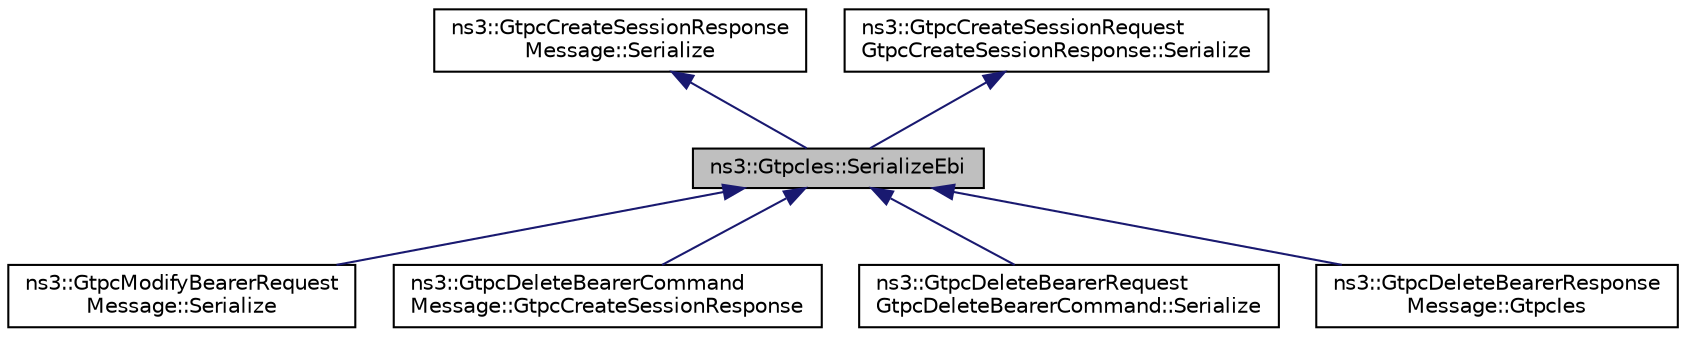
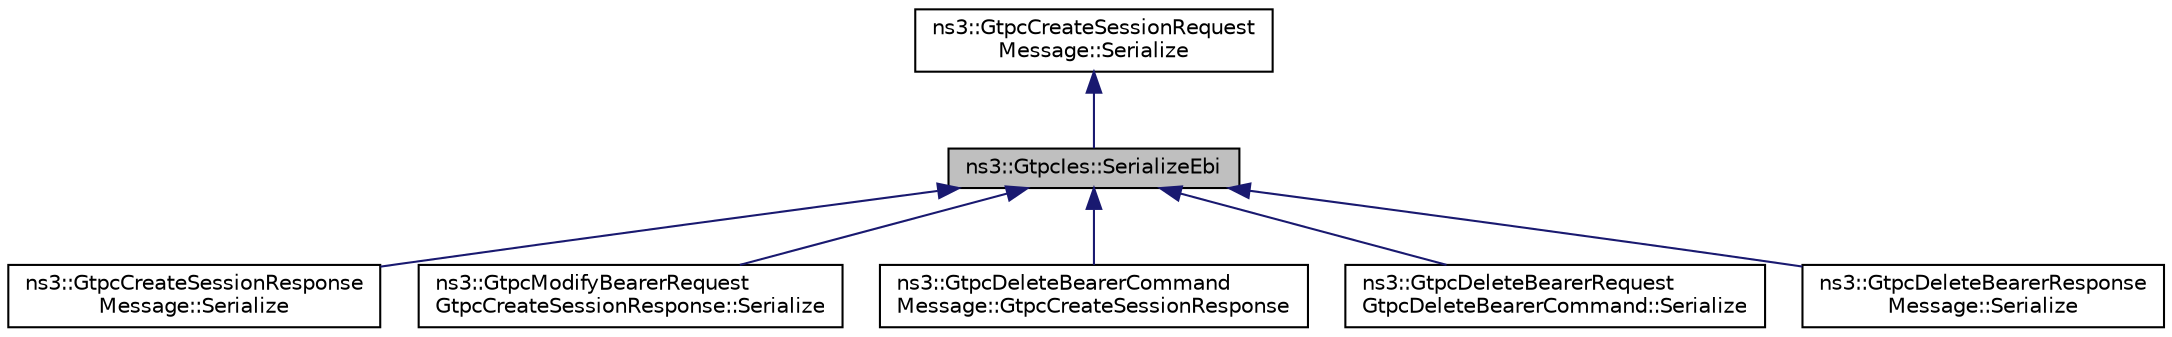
node "ns3::GtpcCreateSessionRequest GtpcCreateSessionResponse::Serialize": label "ns3::GtpcCreateSessionRequest GtpcCreateSessionResponse::Serialize" -> "ns3::GtpcCreateSessionRequest Message::Serialize"
edge "ns3::GtpcIes::SerializeEbi" -> "ns3::GtpcCreateSessionResponse Message::Serialize": reversed
node "ns3::GtpcModifyBearerRequest Message::Serialize": label "ns3::GtpcModifyBearerRequest Message::Serialize" -> "ns3::GtpcModifyBearerRequest GtpcCreateSessionResponse::Serialize"
node "ns3::GtpcDeleteBearerResponse Message::GtpcIes": label "ns3::GtpcDeleteBearerResponse Message::GtpcIes" -> "ns3::GtpcDeleteBearerResponse Message::Serialize"
